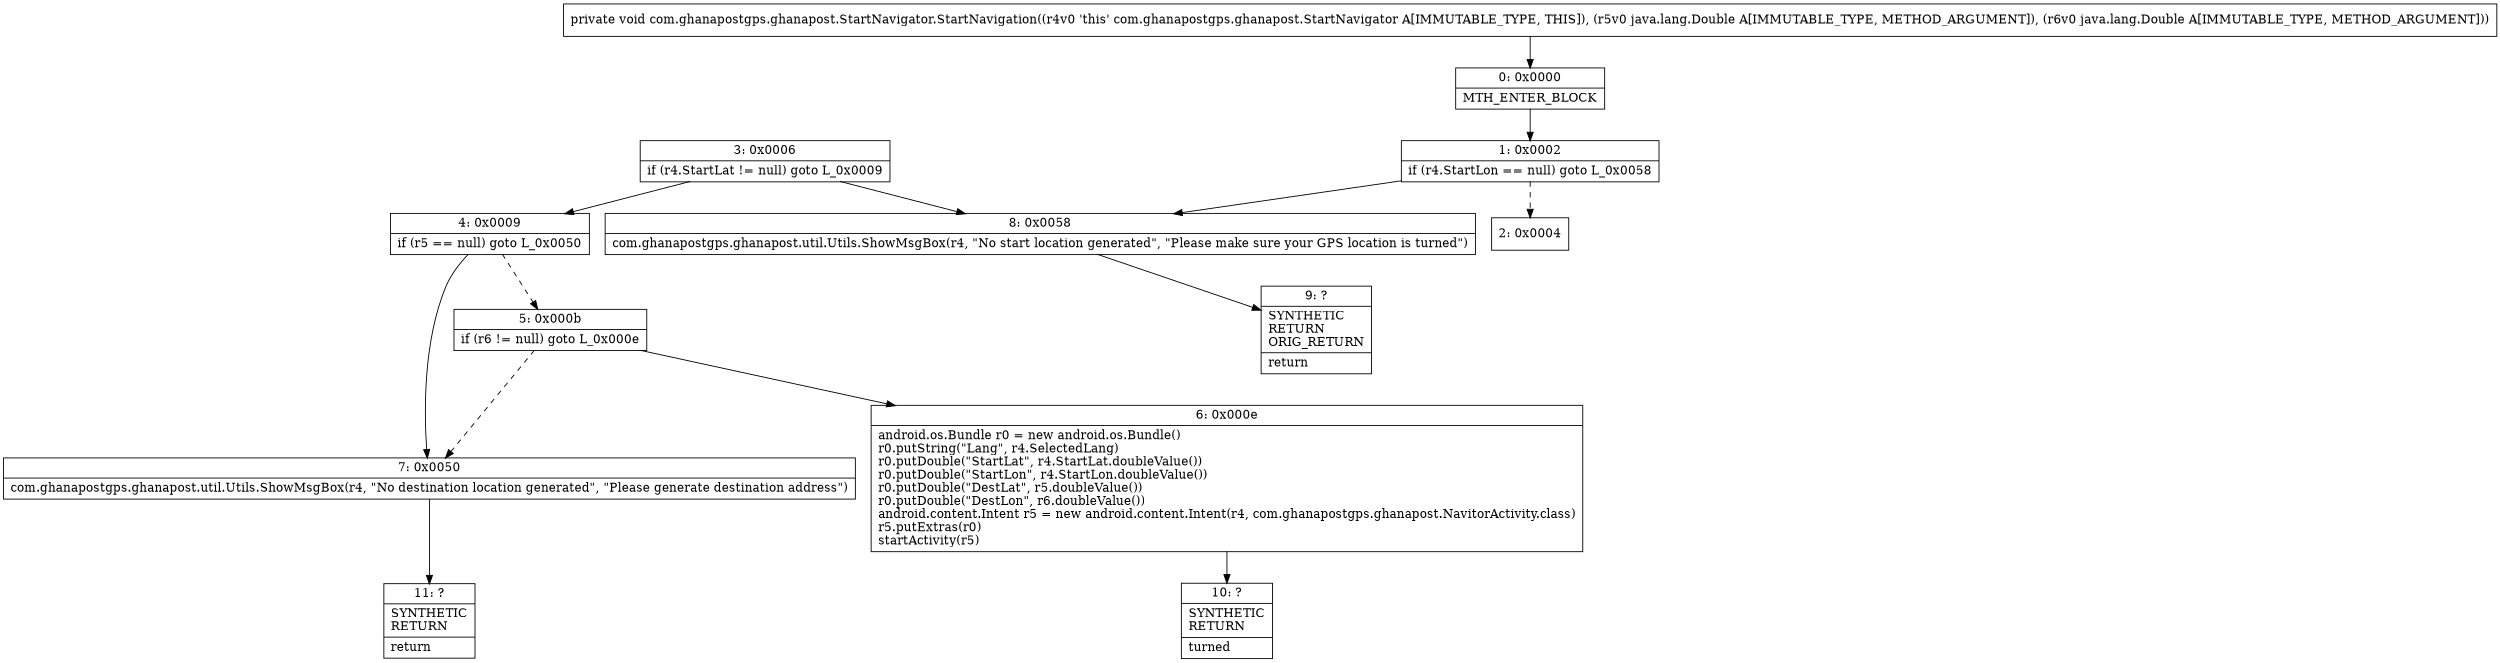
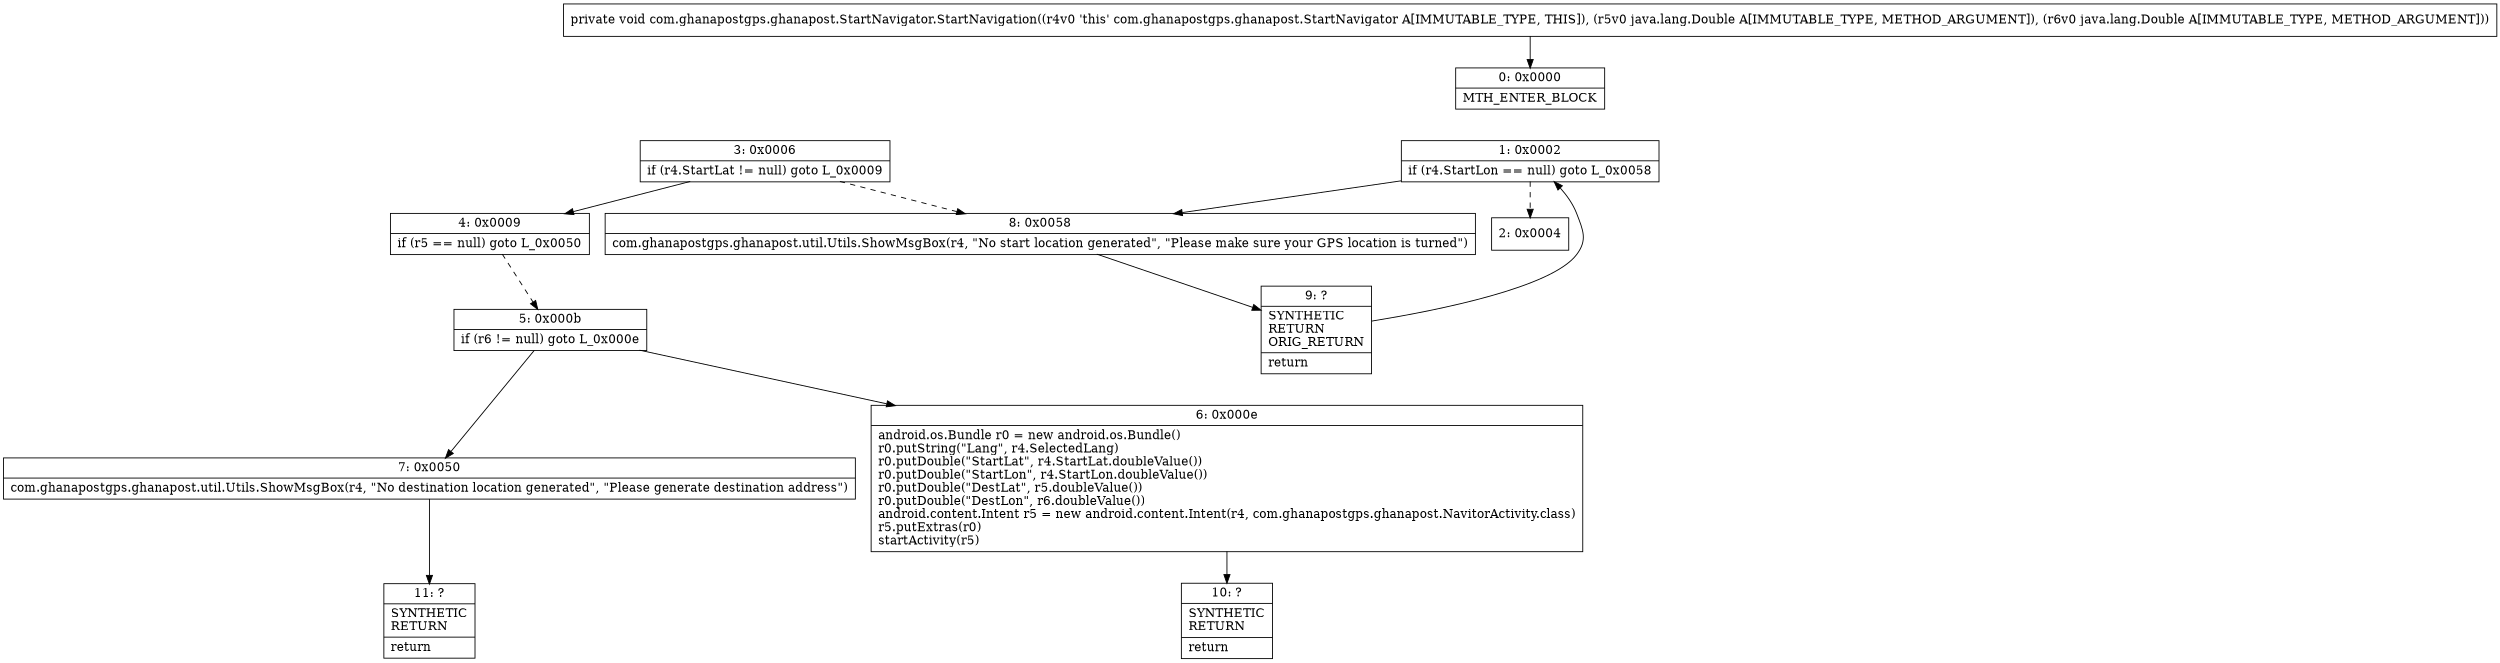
edge "0: 0x0000" -> "1: 0x0002": now "9: ?" -> "1: 0x0002"
edge "3: 0x0006" -> "8: 0x0058": style solid -> dashed
edge "4: 0x0009" -> "7: 0x0050": removed
edge "5: 0x000b" -> "7: 0x0050": style dashed -> solid
node "10: ?": text "turned" -> "return"
